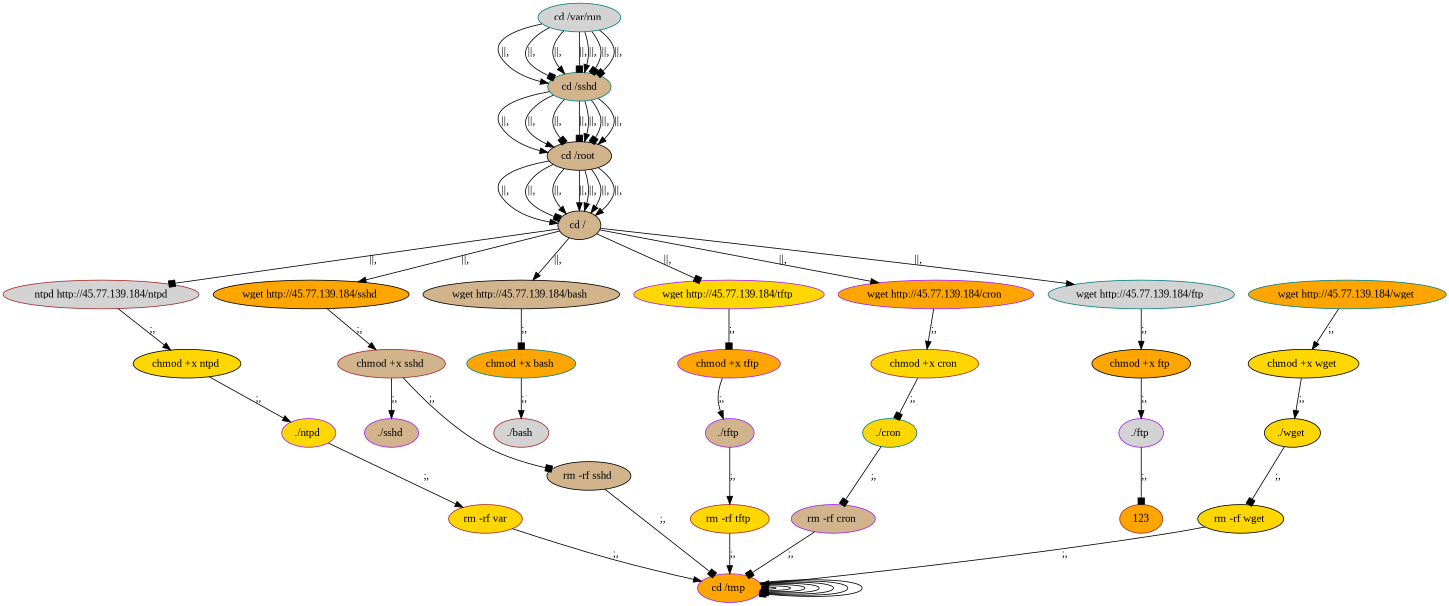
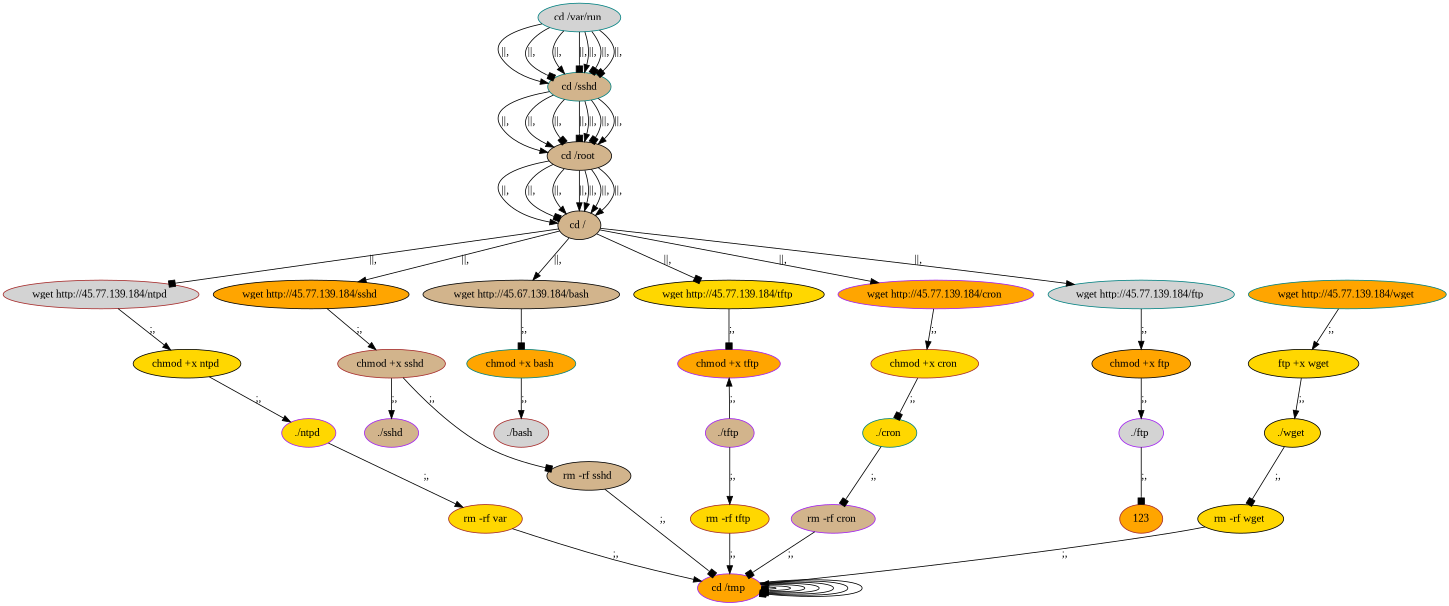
node "ntpd http://45.77.139.184/ntpd": label "ntpd http://45.77.139.184/ntpd" -> "wget http://45.77.139.184/ntpd"
node "wget http://45.77.139.184/bash": label "wget http://45.77.139.184/bash" -> "wget http://45.67.139.184/bash"
node "wget http://45.77.139.184/tftp": color purple -> black
node "chmod +x wget": label "chmod +x wget" -> "ftp +x wget"
edge "chmod +x tftp" -> "./tftp": reversed
